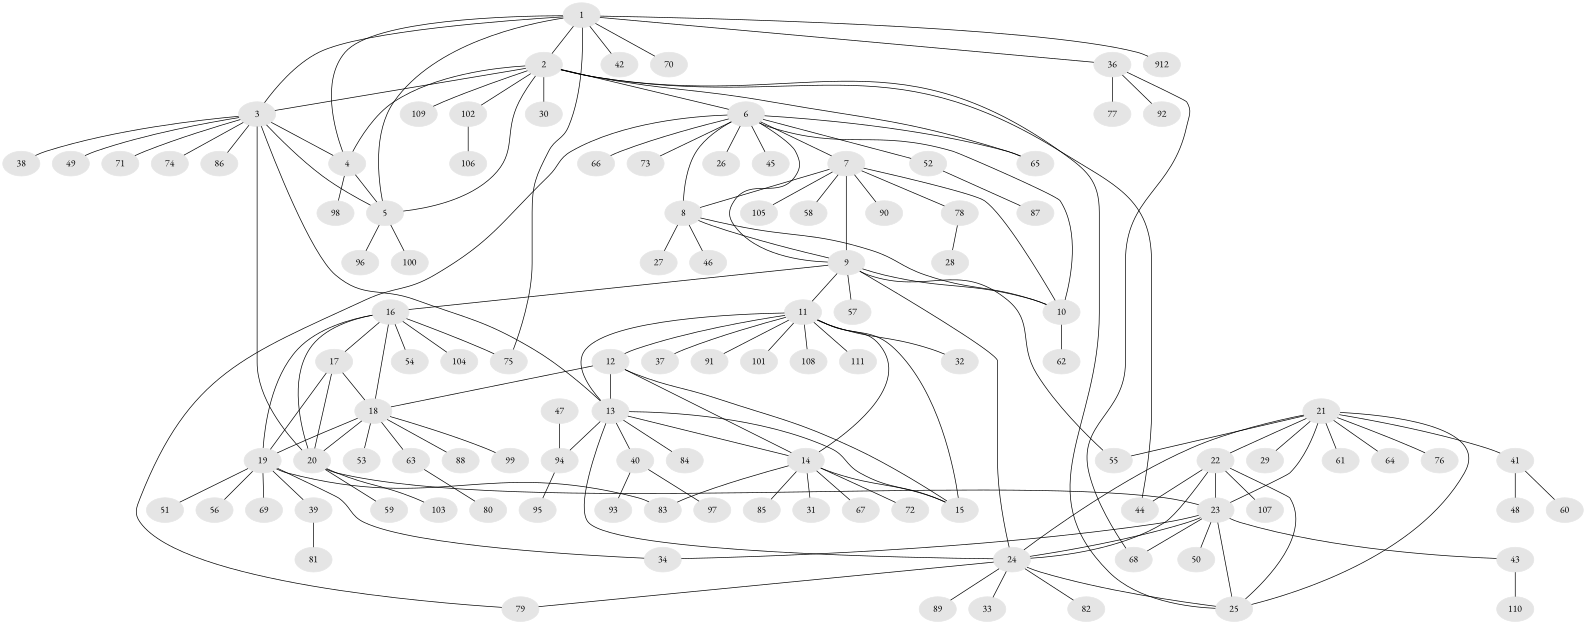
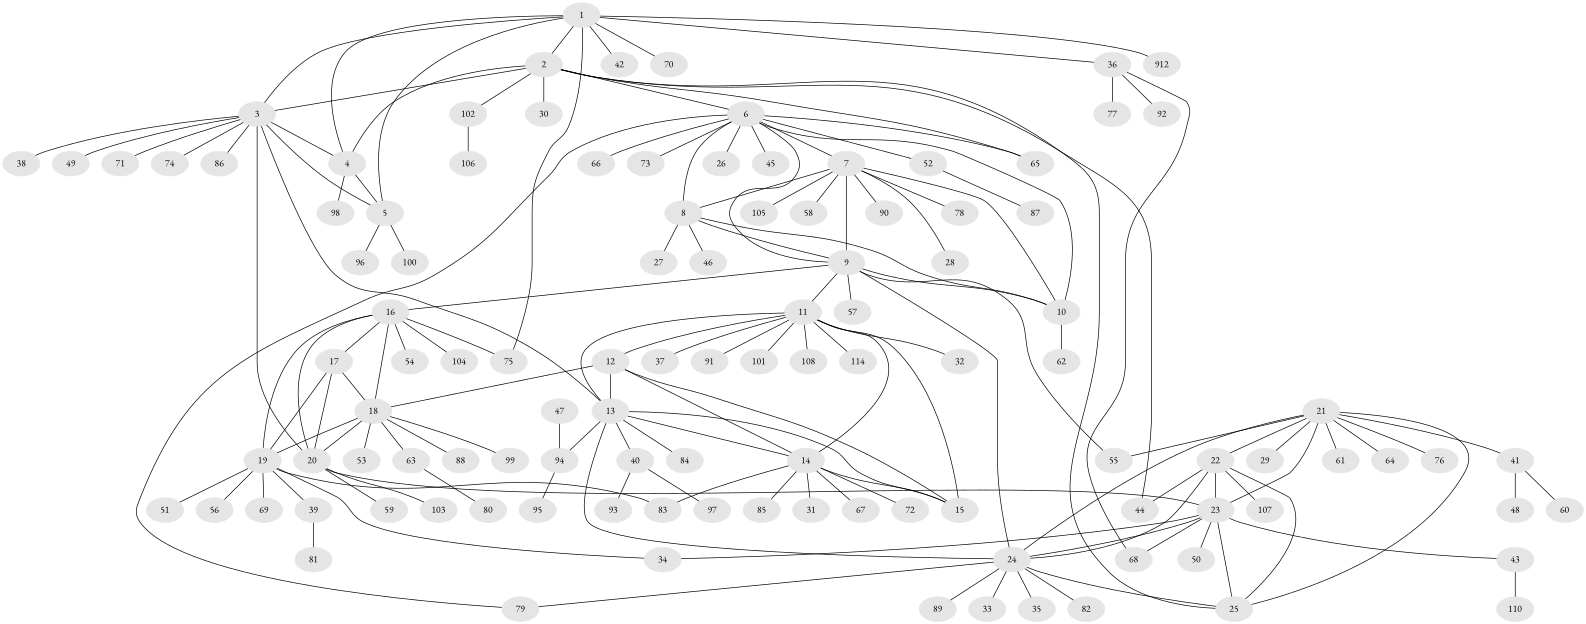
node "109": removed
edge "2" -- "5": removed
edge "78" -- "28": now "7" -- "28"
node "111": label "111" -> "114"
node "35": added
